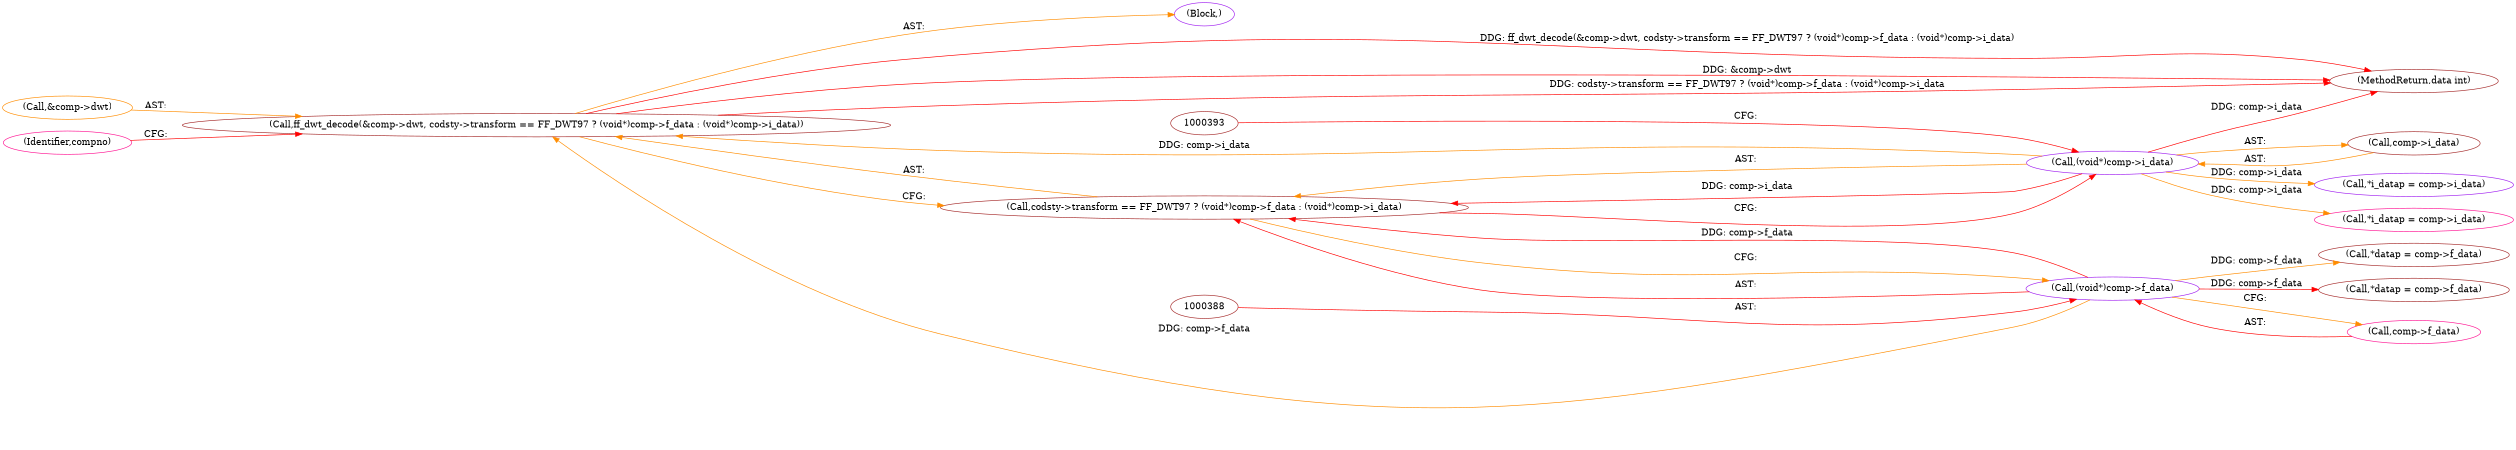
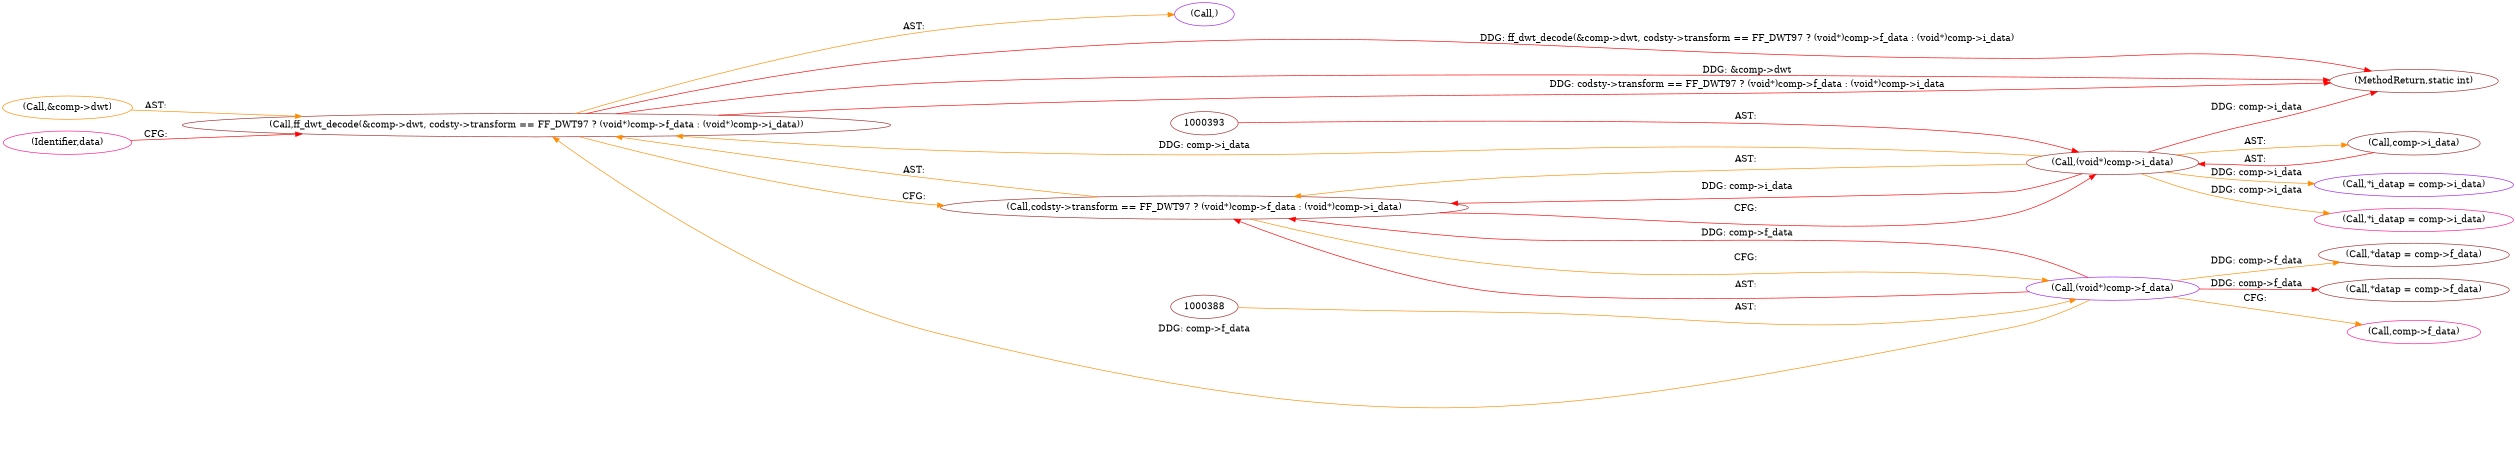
node "(Block,)": label "(Block,)" -> "(Call,)"
node "(MethodReturn,data int)": label "(MethodReturn,data int)" -> "(MethodReturn,static int)"
edge "1000393" -> "(Call,(void*)comp->i_data)": label "CFG: " -> "AST: "
node "(Identifier,compno)": label "(Identifier,compno)" -> "(Identifier,data)"
node "(Call,(void*)comp->i_data)": color purple -> brown
edge "(Call,comp->i_data)" -> "(Call,(void*)comp->i_data)": color darkorange -> red
edge "1000388" -> "(Call,(void*)comp->f_data)": color red -> darkorange
edge "(Call,comp->f_data)" -> "(Call,(void*)comp->f_data)": removed, label "AST:"
